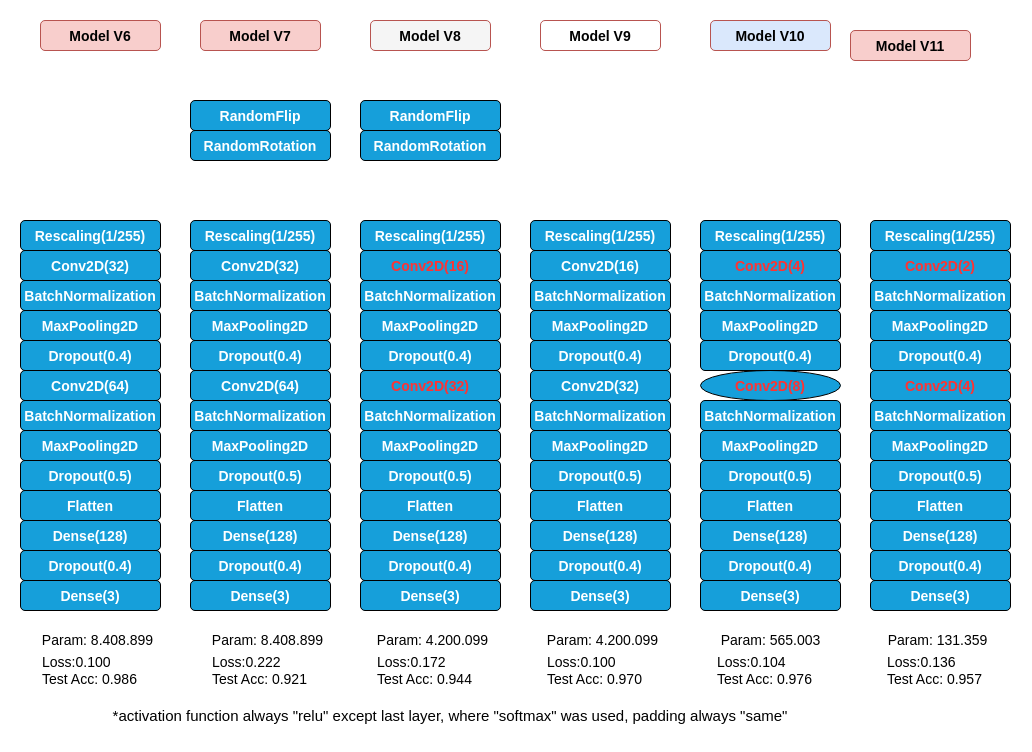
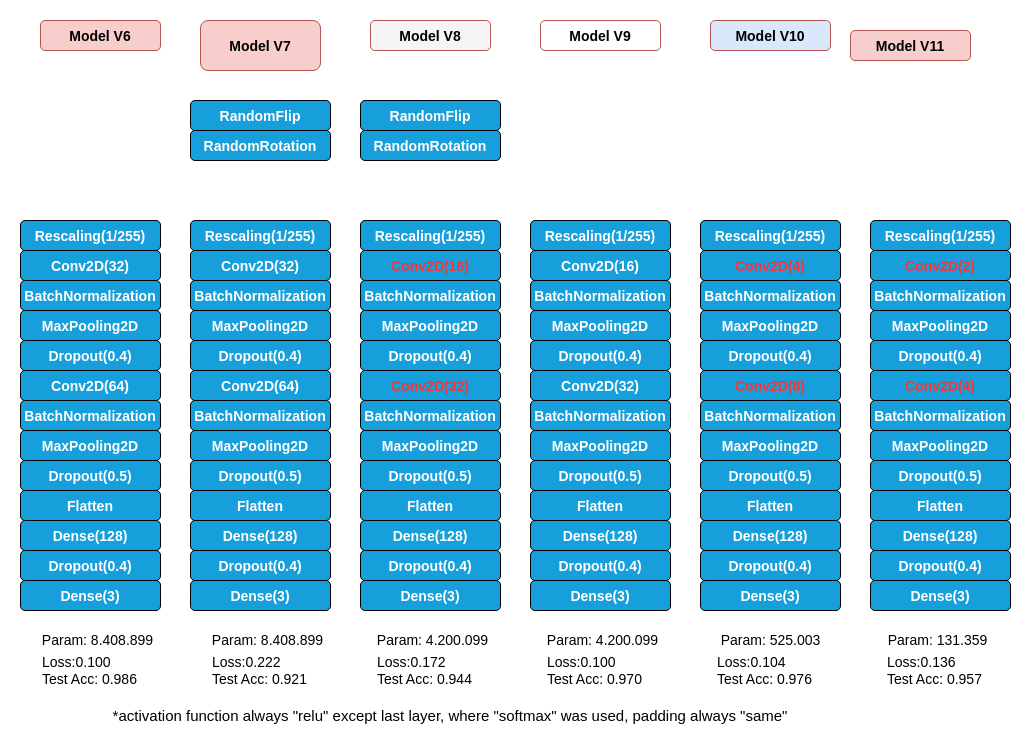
node "Model V7": size 120x30 -> 120x50
node "Conv2D(8)": shape ellipse -> rounded rectangle
node "Param: 565.003": label "Param: 565.003" -> "Param: 525.003"
